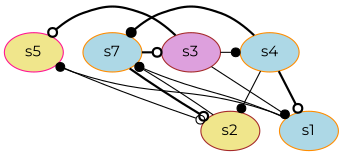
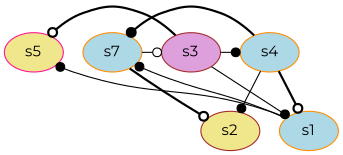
edge "s7" -> "s3": style bold -> solid
edge "s5" -> "s2": removed
edge "s2" -> "s7": removed
